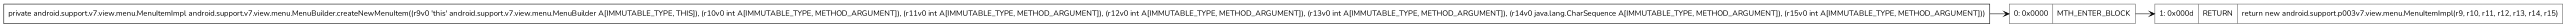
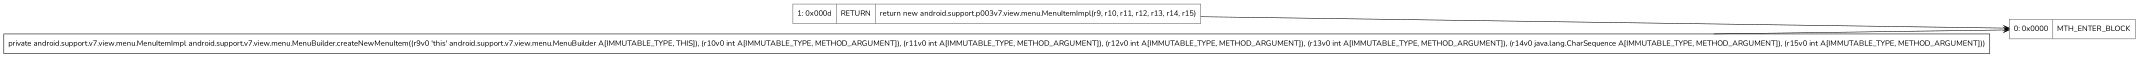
edge "0: 0x0000" -> "1: 0x000d": reversed
